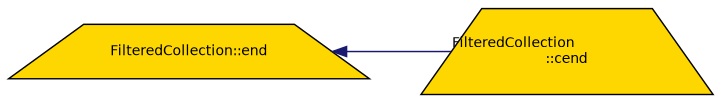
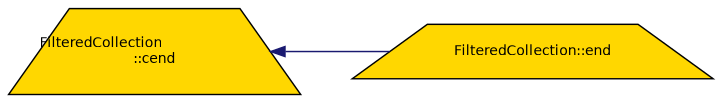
edge "FilteredCollection ::cend" -> "FilteredCollection::end": reversed
